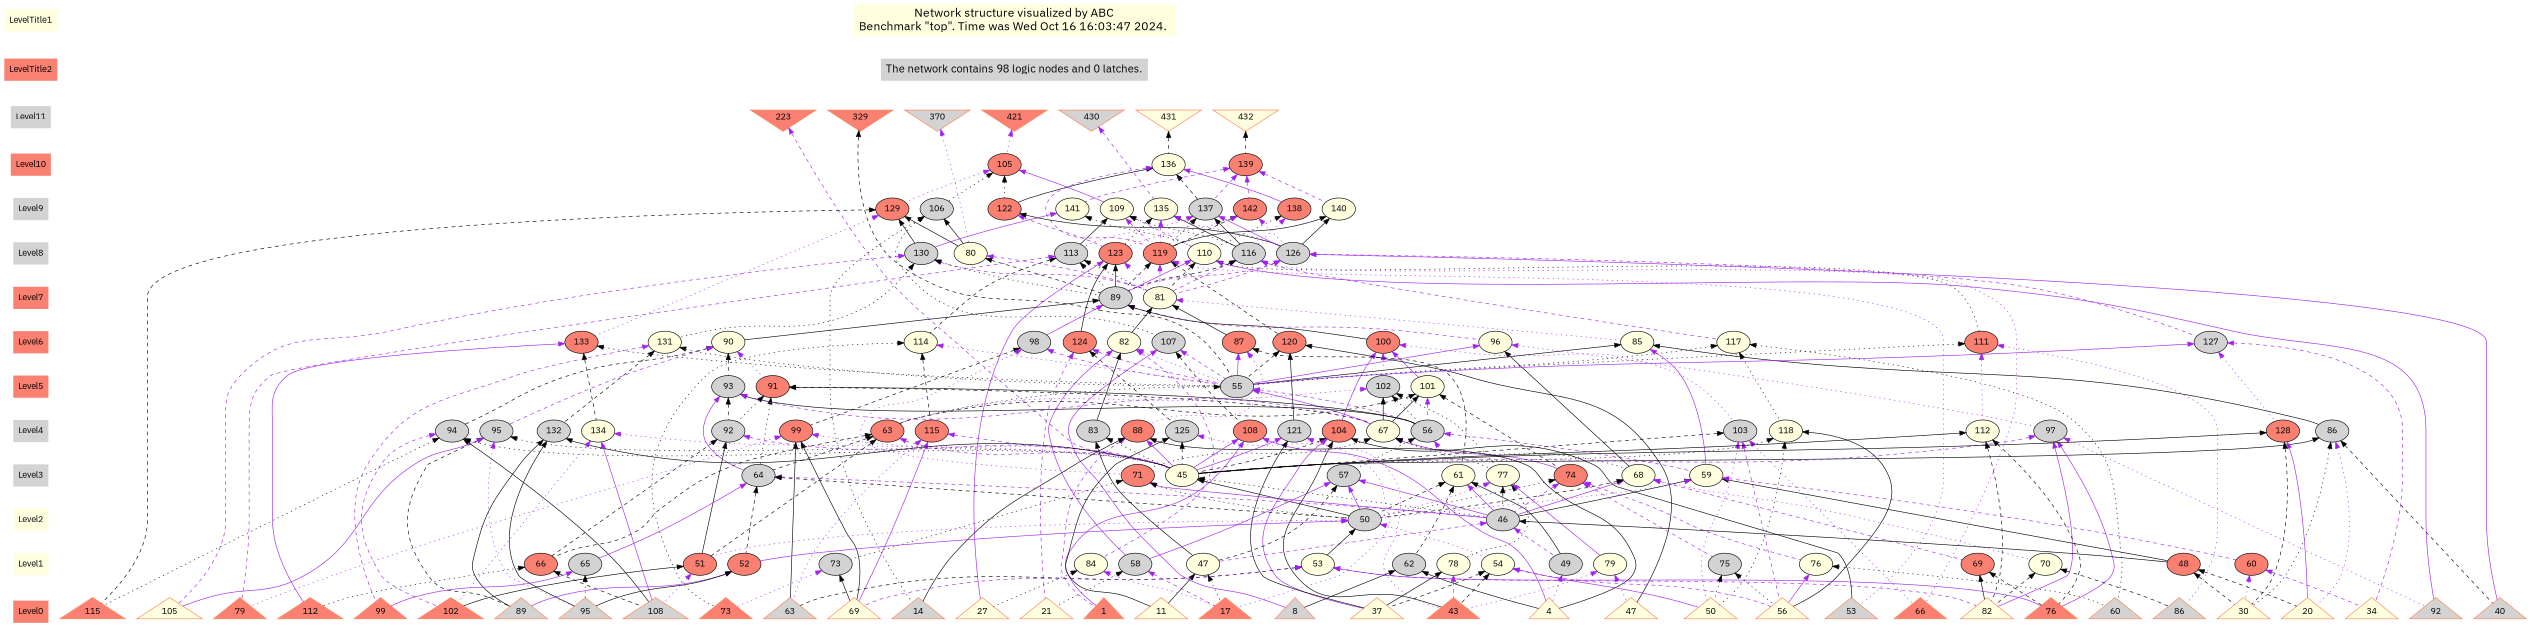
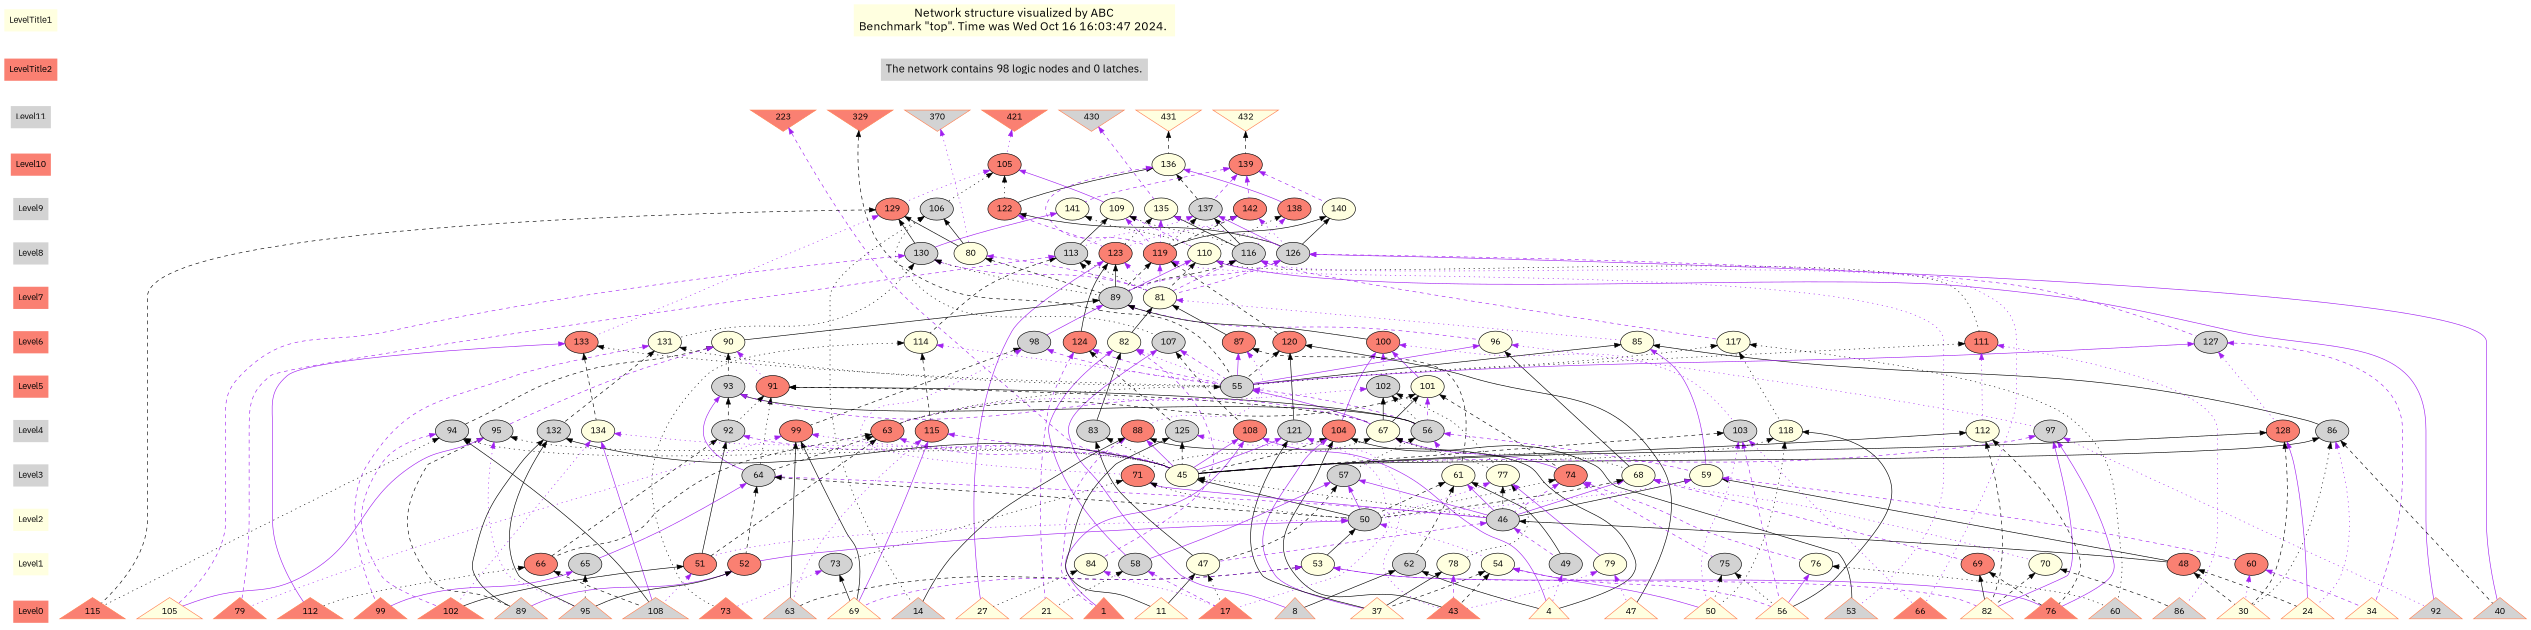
node "20": label "20" -> "24"
